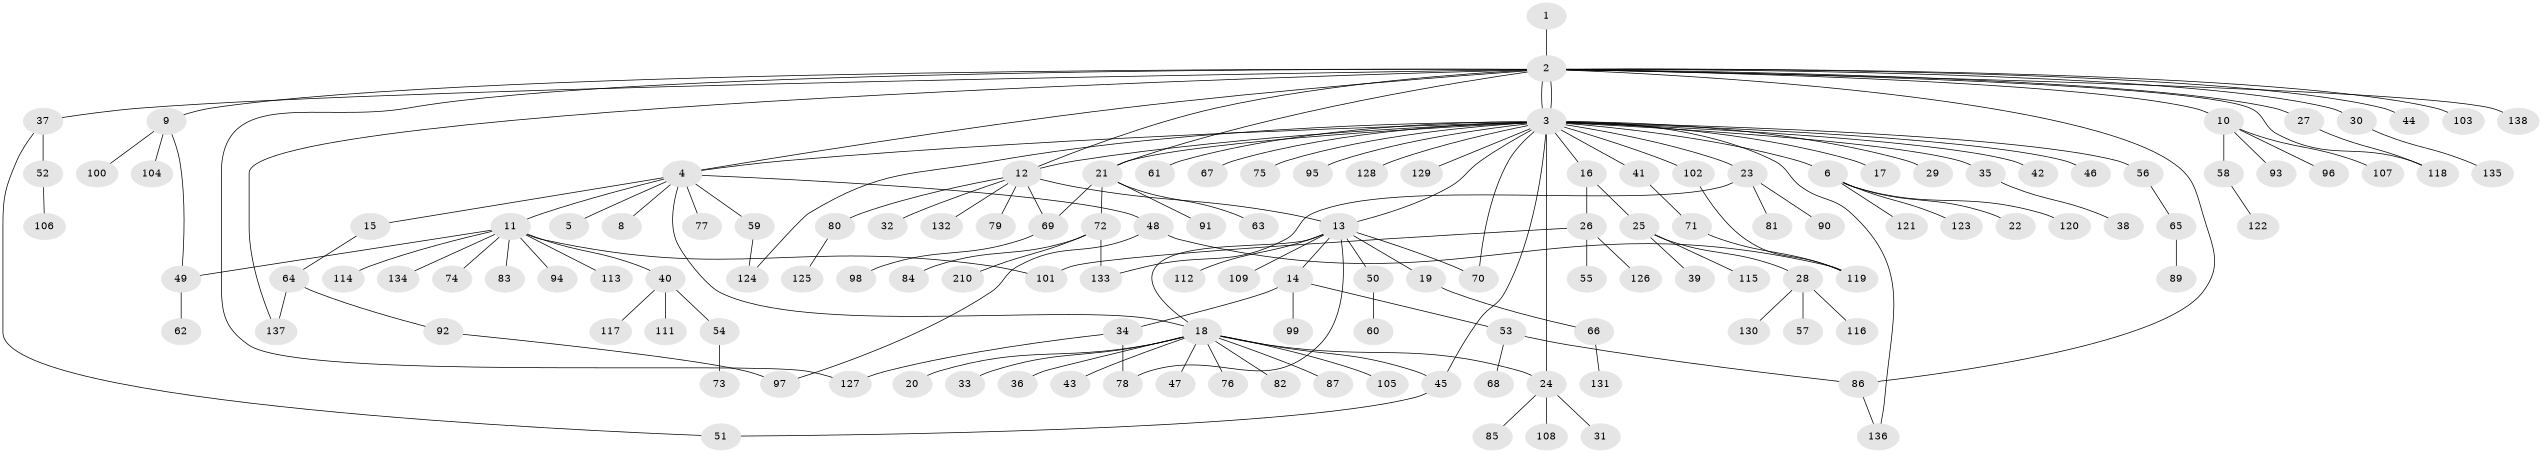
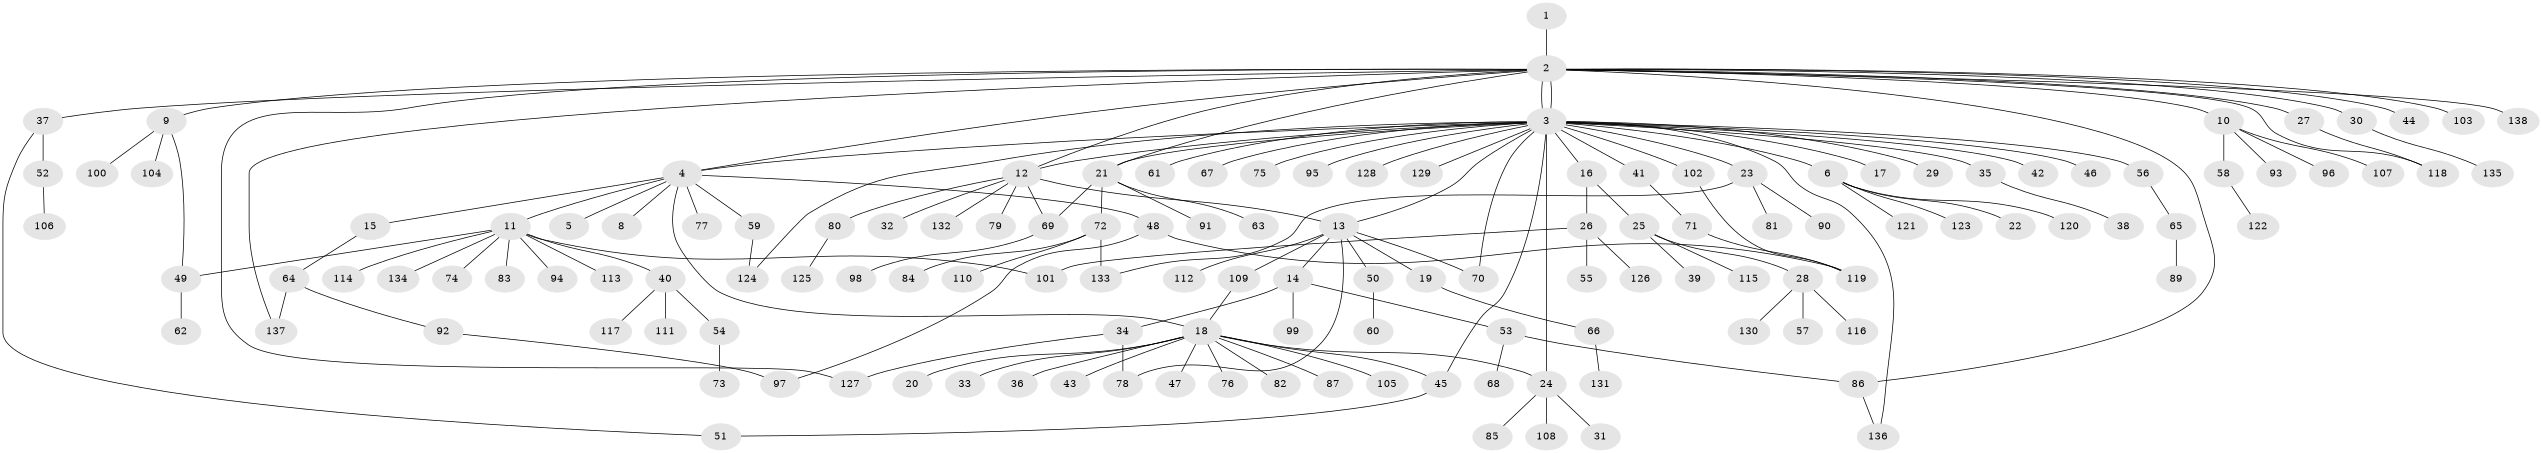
edge "13" -- "18": now "109" -- "18"
node "210": label "210" -> "110"
